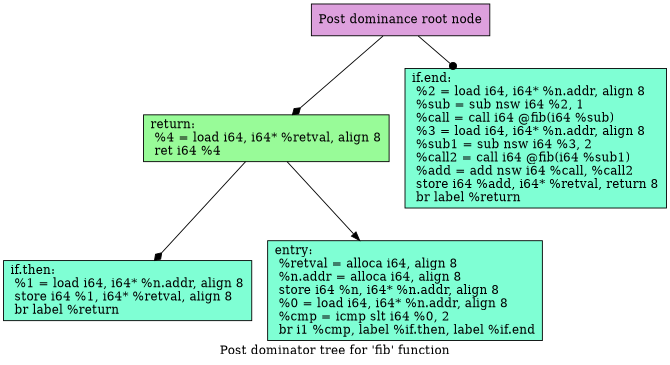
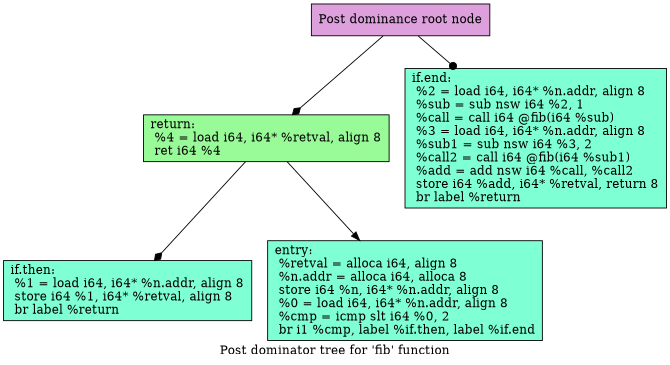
node "entry:": text "%n.addr = alloca i64, align 8" -> "%n.addr = alloca i64, alloca 8"
